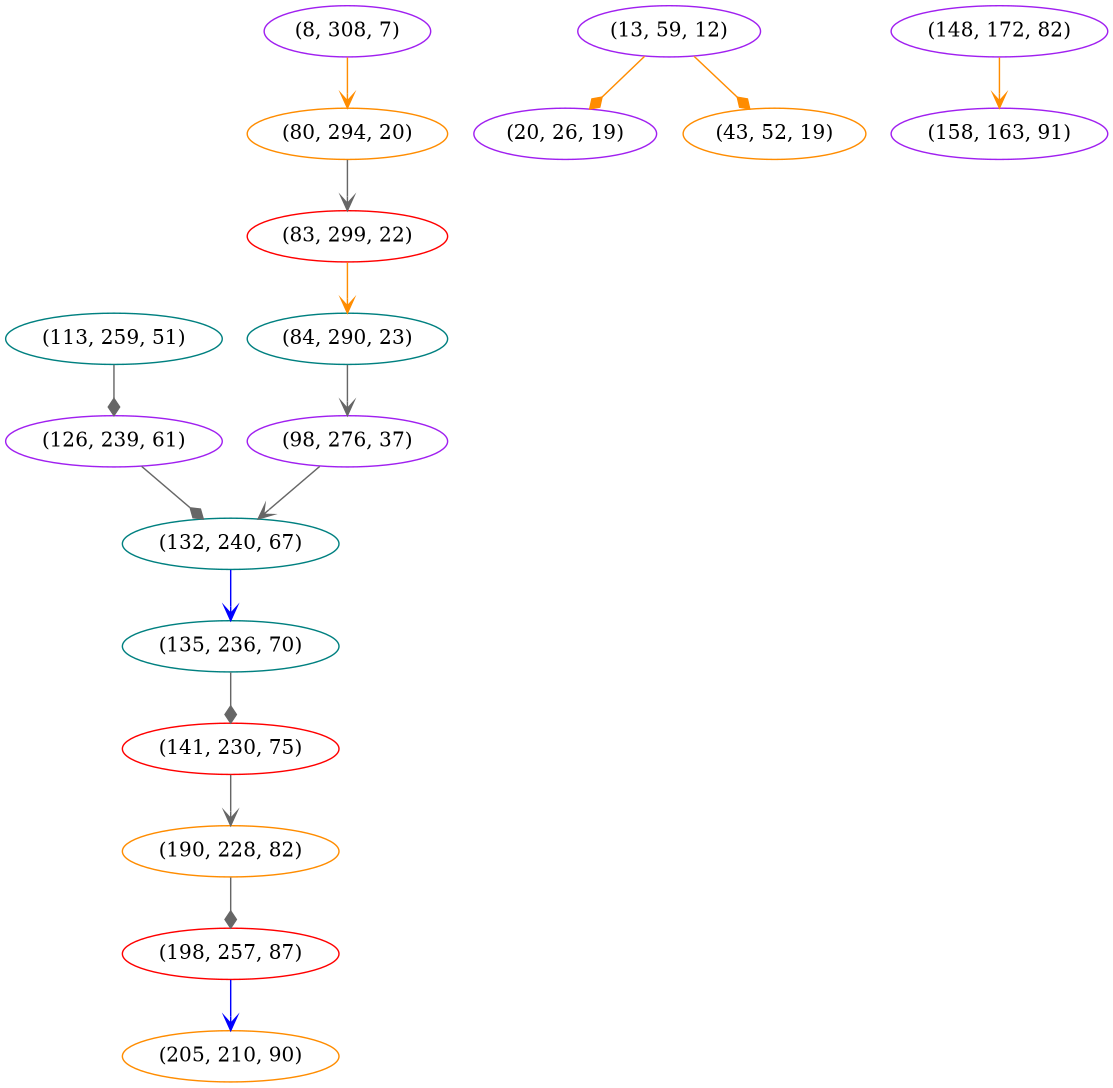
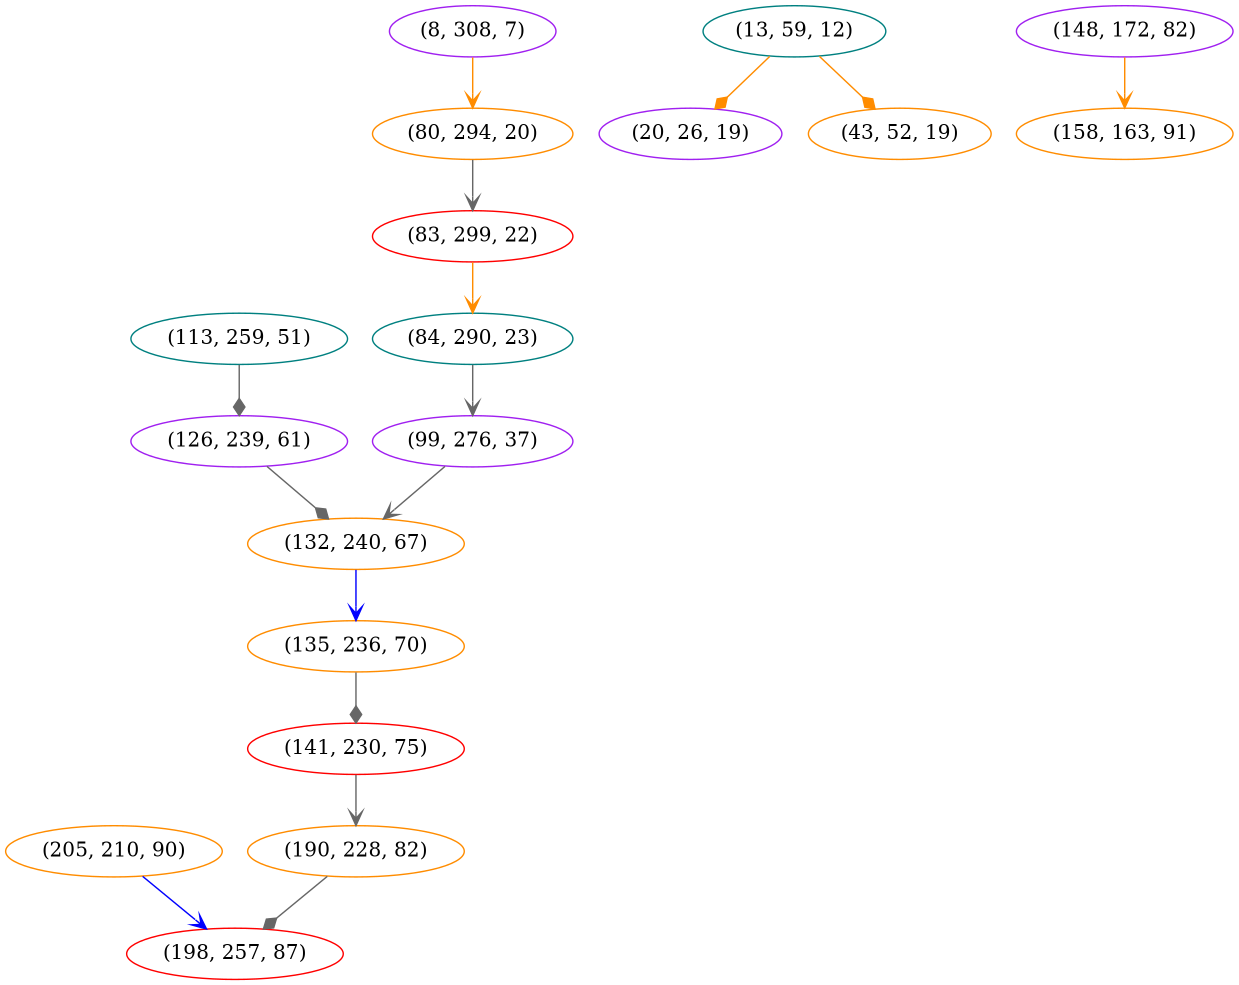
node "(13, 59, 12)": color purple -> teal
node "(158, 163, 91)": color purple -> darkorange
node "(98, 276, 37)": label "(98, 276, 37)" -> "(99, 276, 37)"
node "(132, 240, 67)": color teal -> darkorange
node "(135, 236, 70)": color teal -> darkorange
edge "(198, 257, 87)" -> "(205, 210, 90)": reversed
